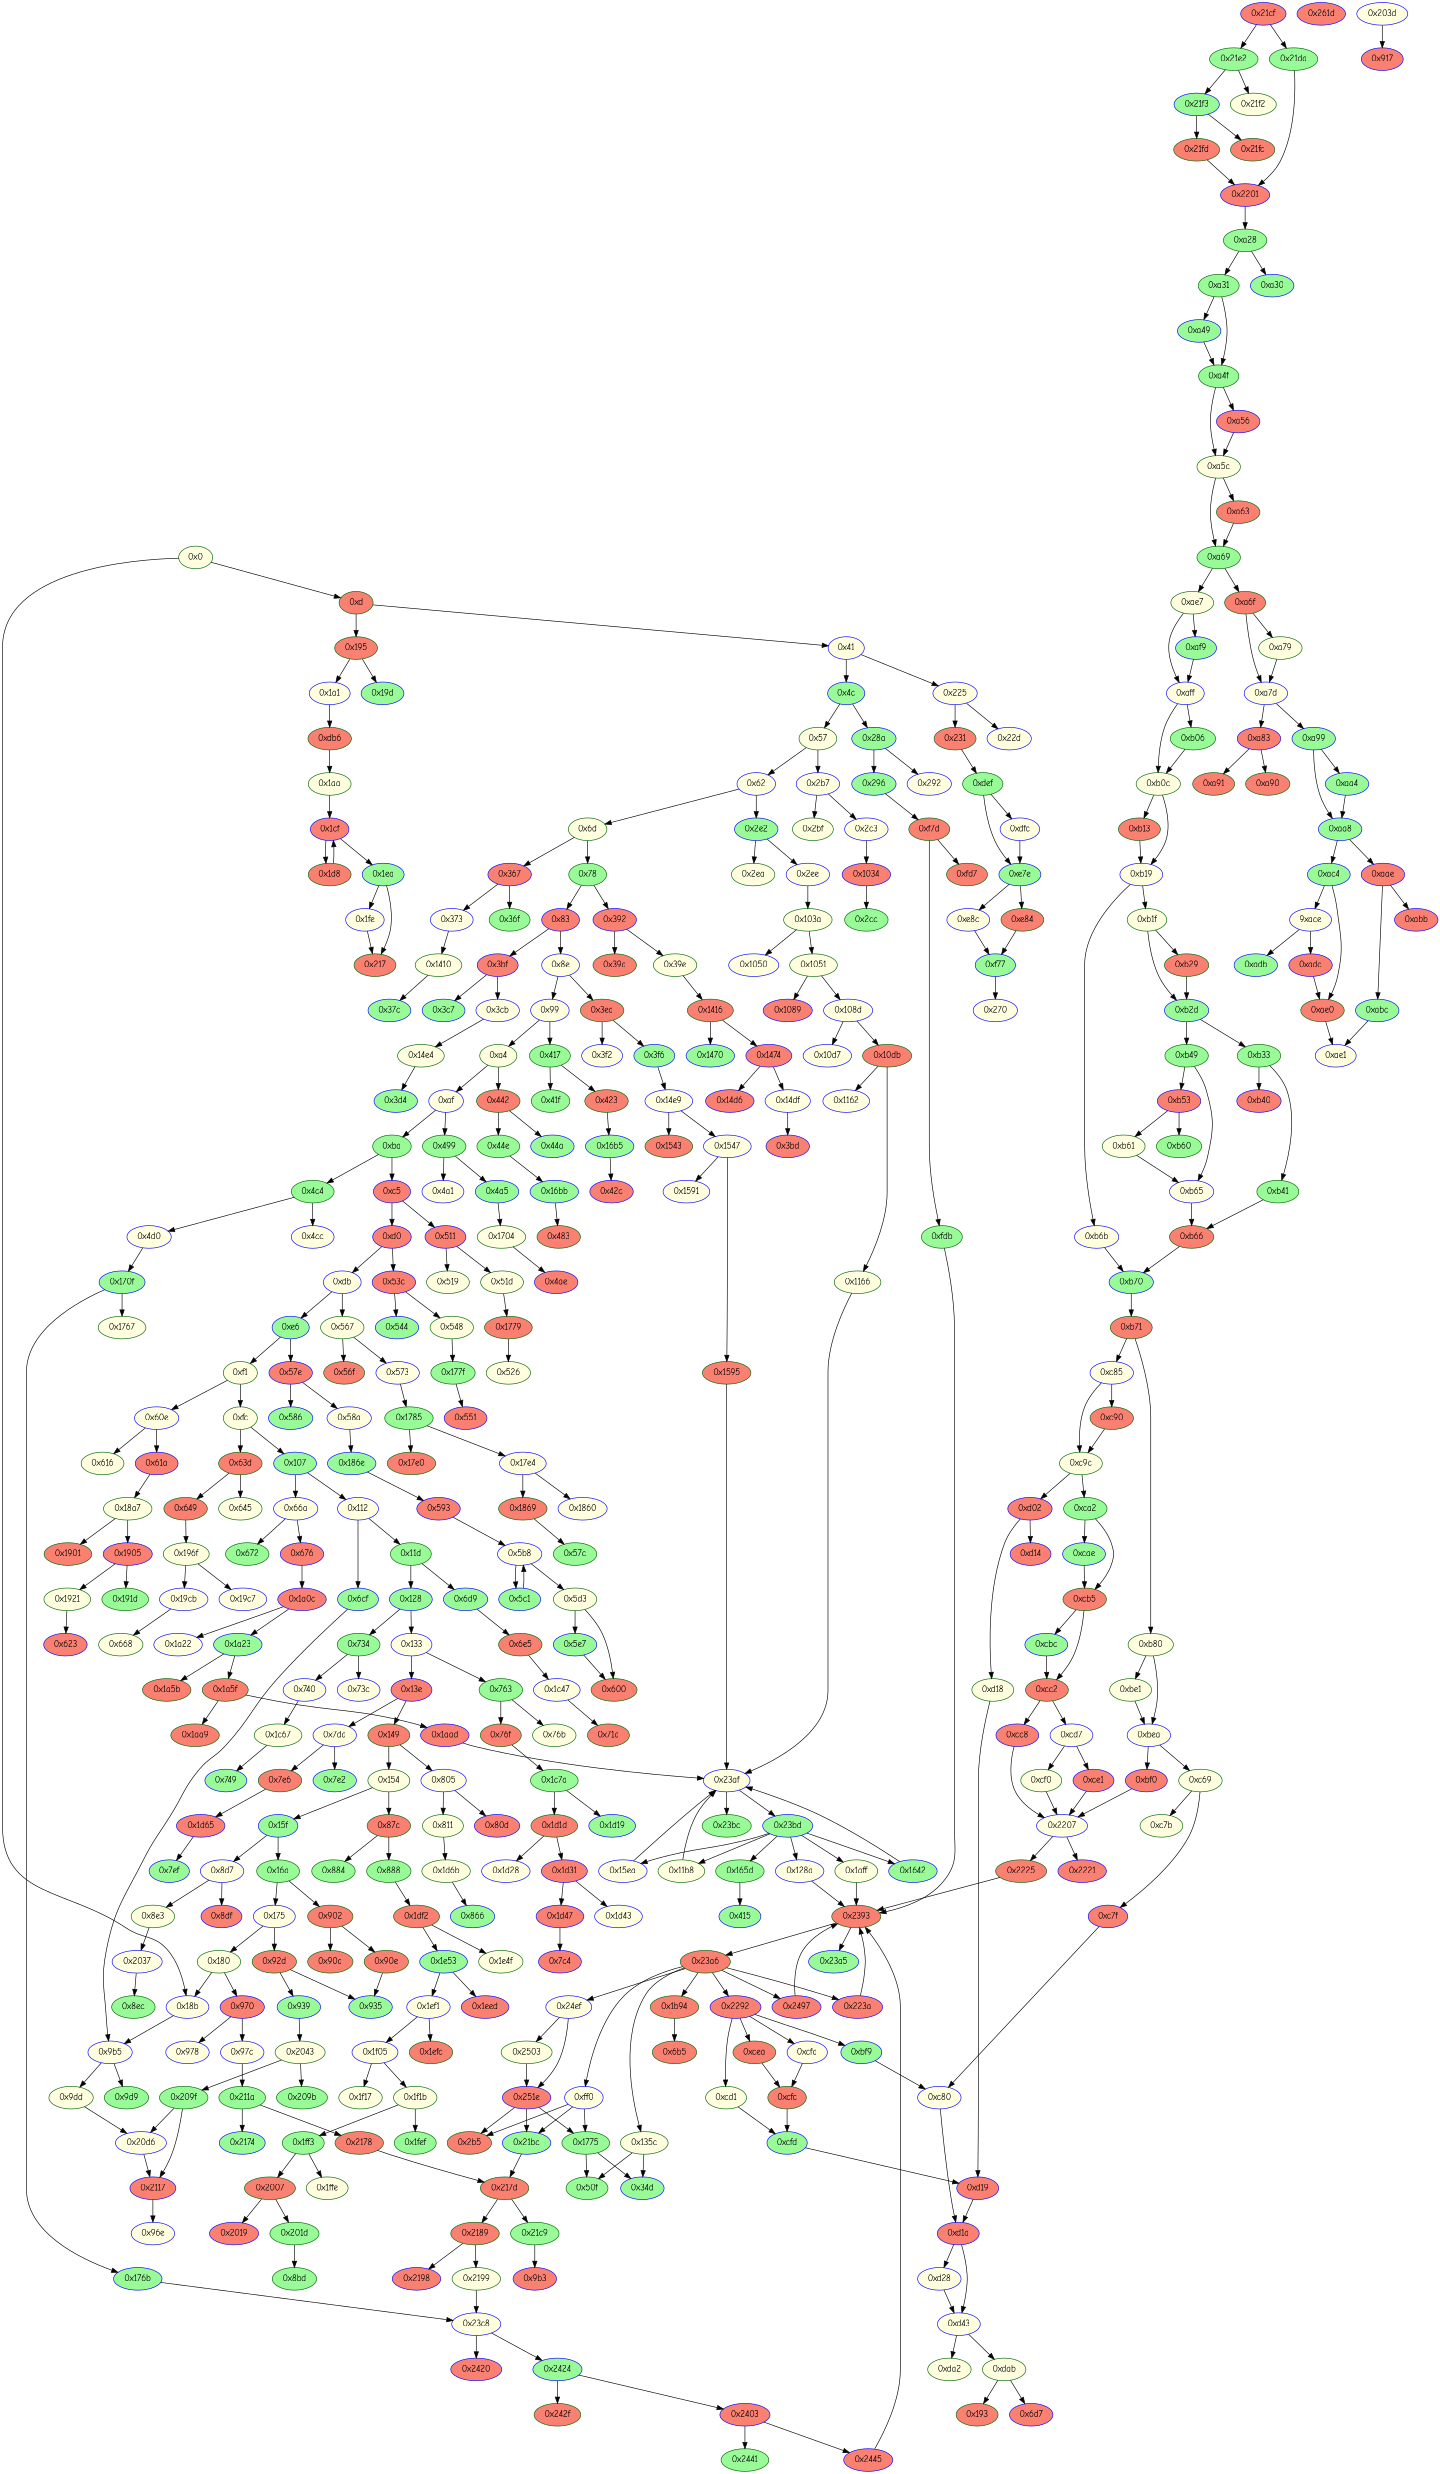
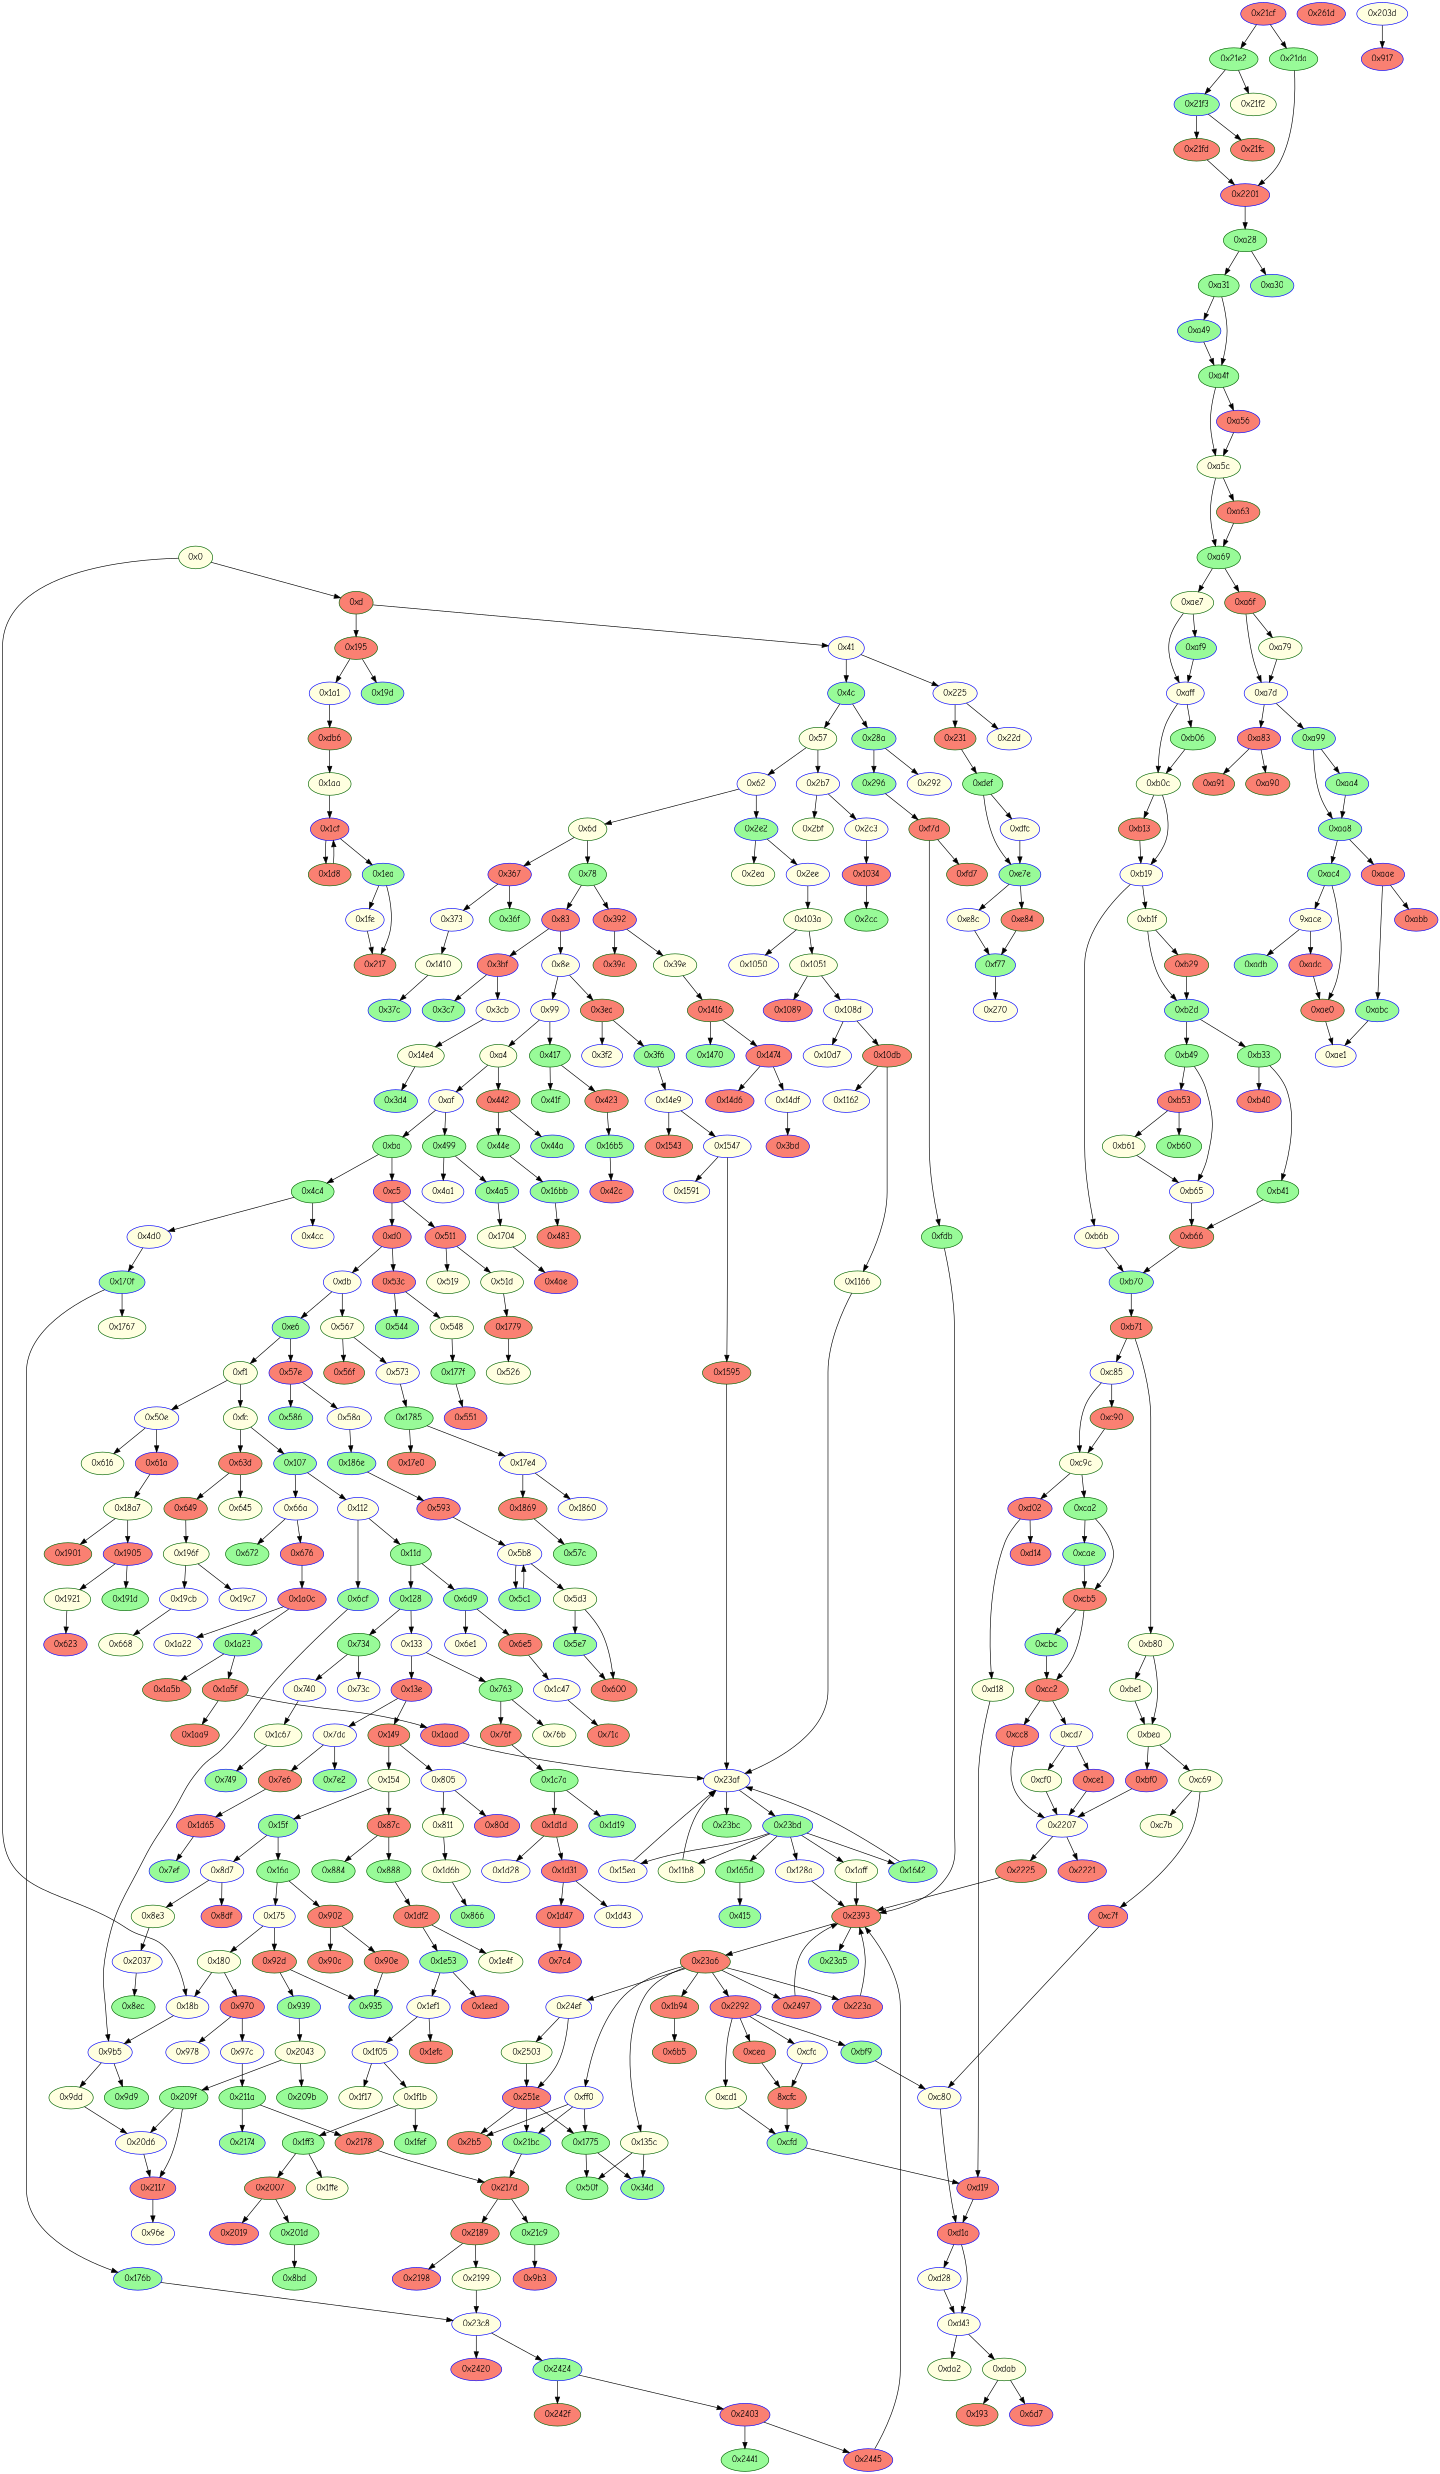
node "0x60e": label "0x60e" -> "0x50e"
node "0x6e1": added
node "0xbea": color blue -> darkgreen
node "0xcfc": label "0xcfc" -> "8xcfc"
